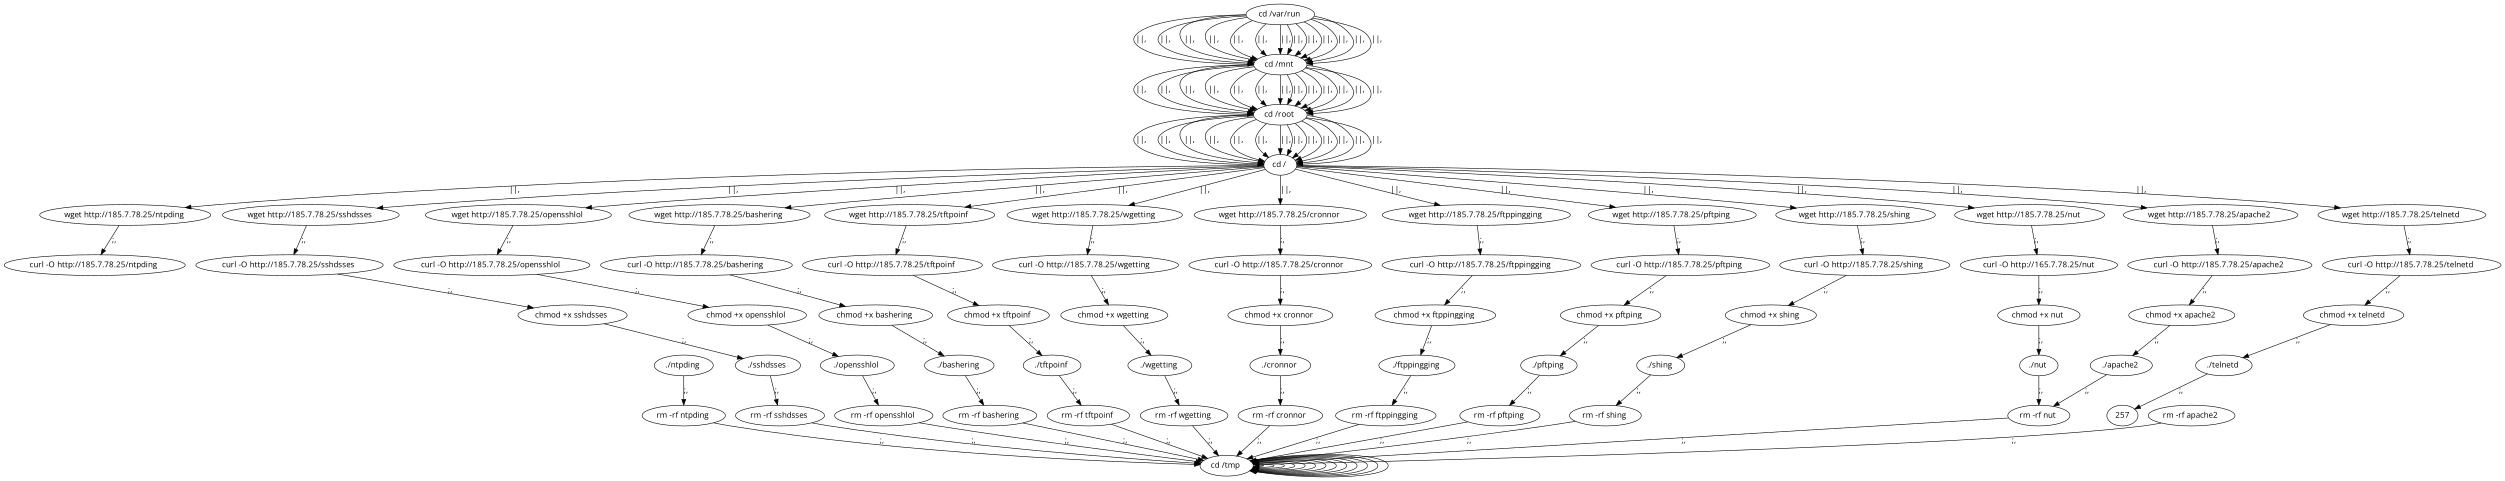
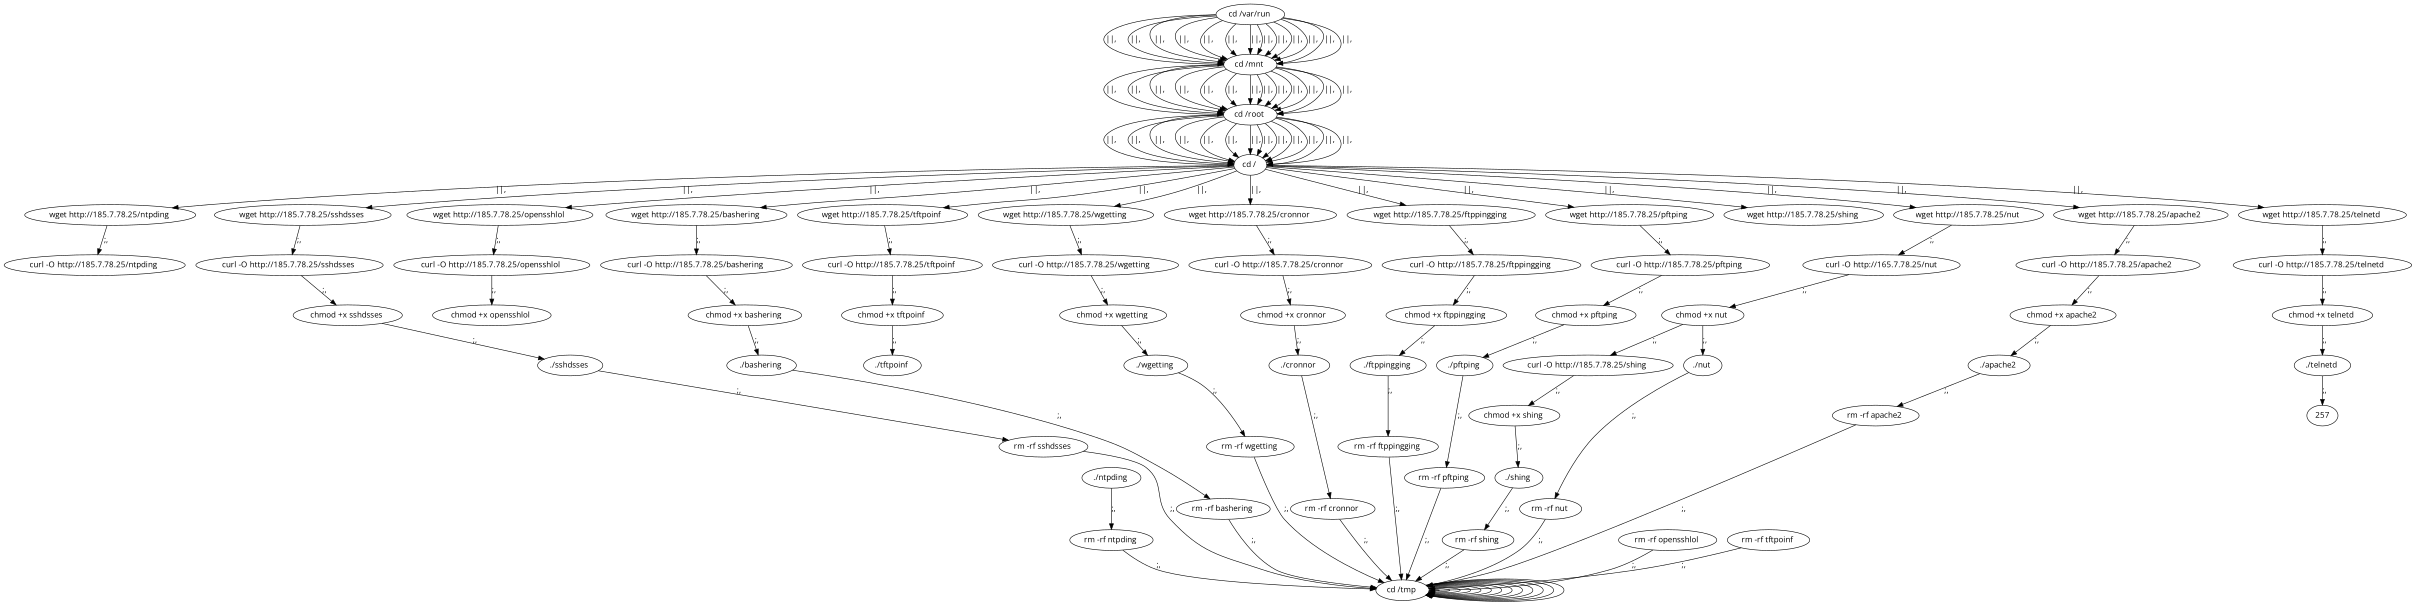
edge "wget http://185.7.78.25/shing" -> "curl -O http://185.7.78.25/shing": now "chmod +x nut" -> "curl -O http://185.7.78.25/shing"
node "./opensshlol": removed
edge "./tftpoinf" -> "rm -rf tftpoinf": removed, label ";,"
edge "./apache2" -> "rm -rf nut": now "./apache2" -> "rm -rf apache2"
